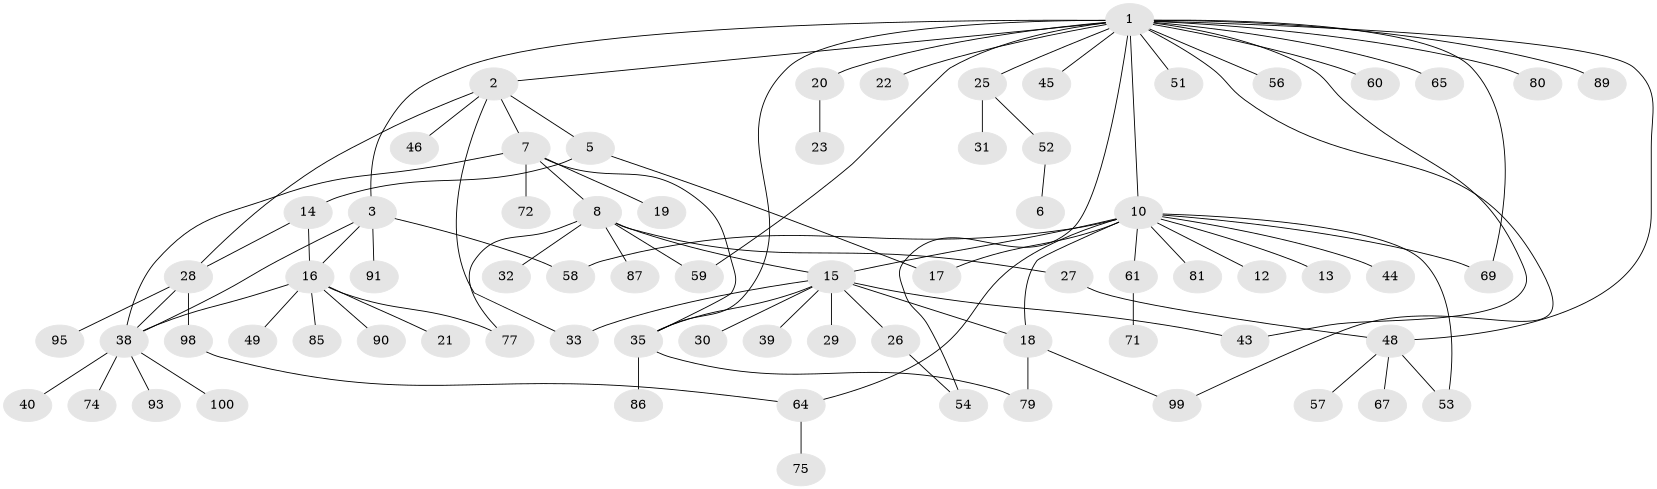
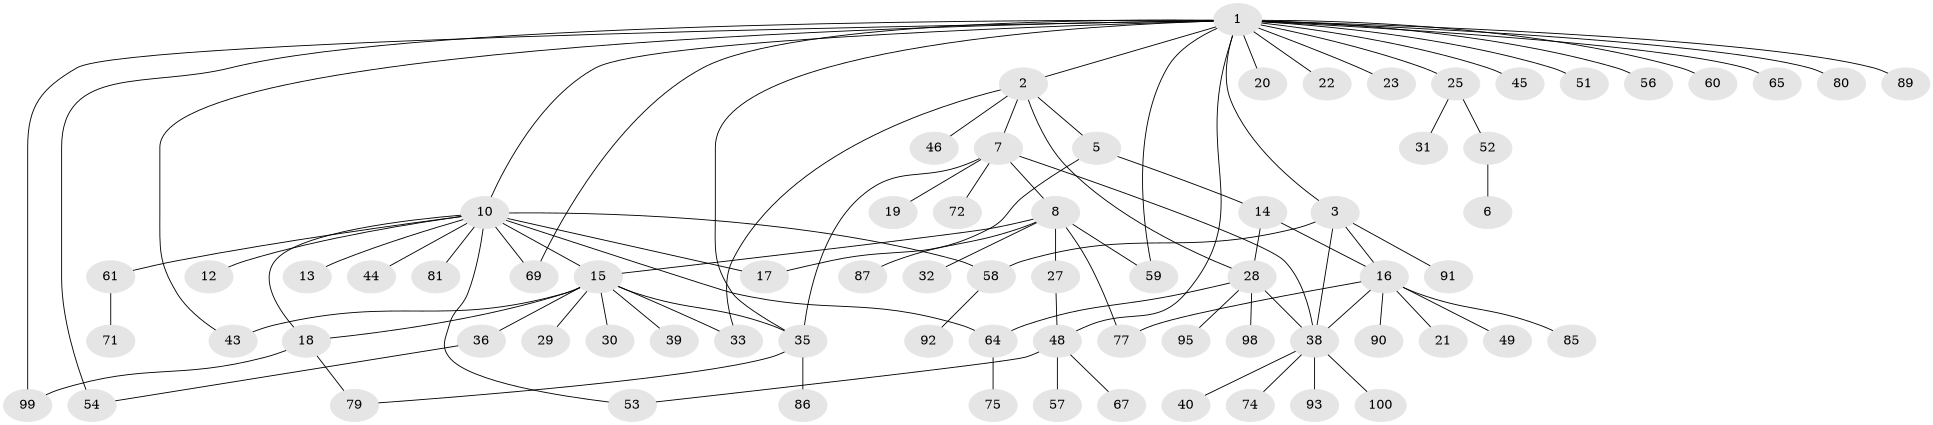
edge "20" -- "23": now "1" -- "23"
node "26": label "26" -> "36"
node "92": added
edge "98" -- "64": now "28" -- "64"
